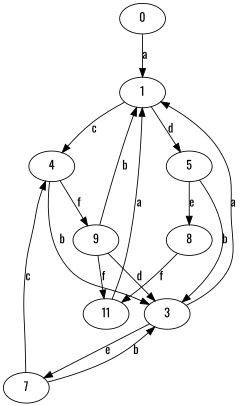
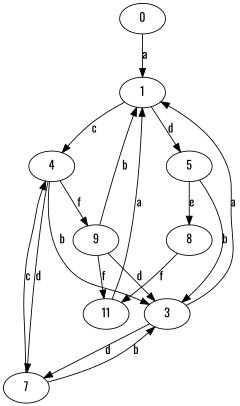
edge "4" -> "7": added, label "d"
edge "3" -> "7": label "e" -> "d"
